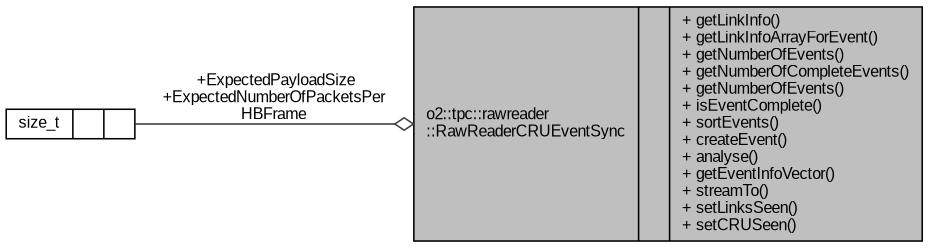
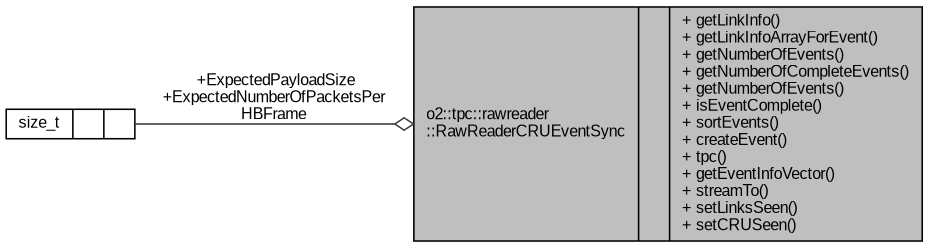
node "o2::tpc::rawreader": text "+ analyse()" -> "+ tpc()"
